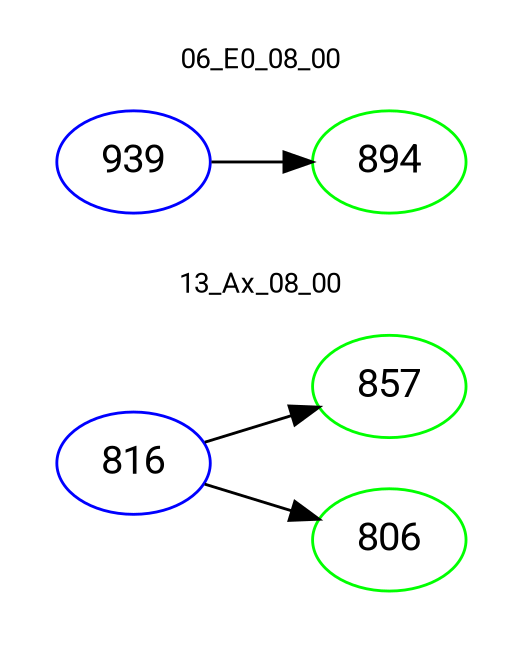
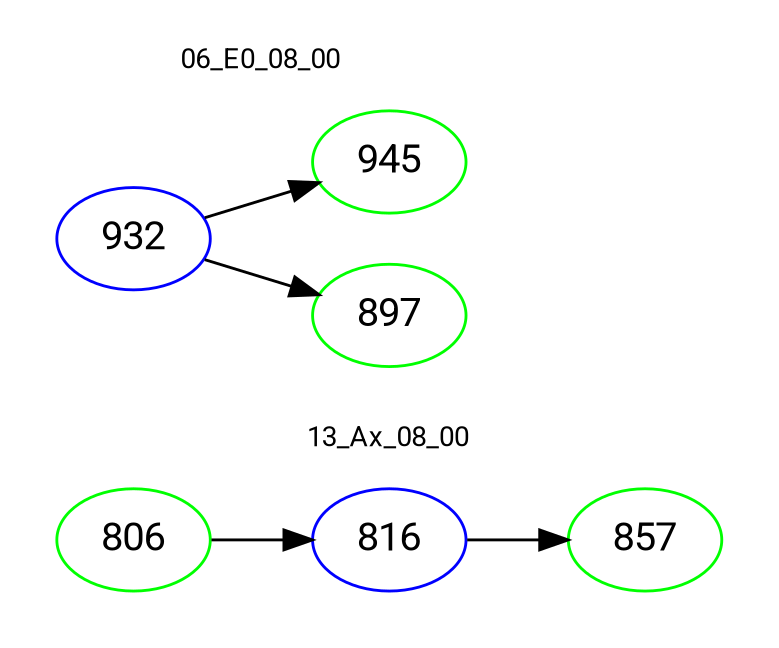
node "939": label "939" -> "932"
node "894": label "894" -> "897"
node "945": added
edge "816" -> "806": reversed
